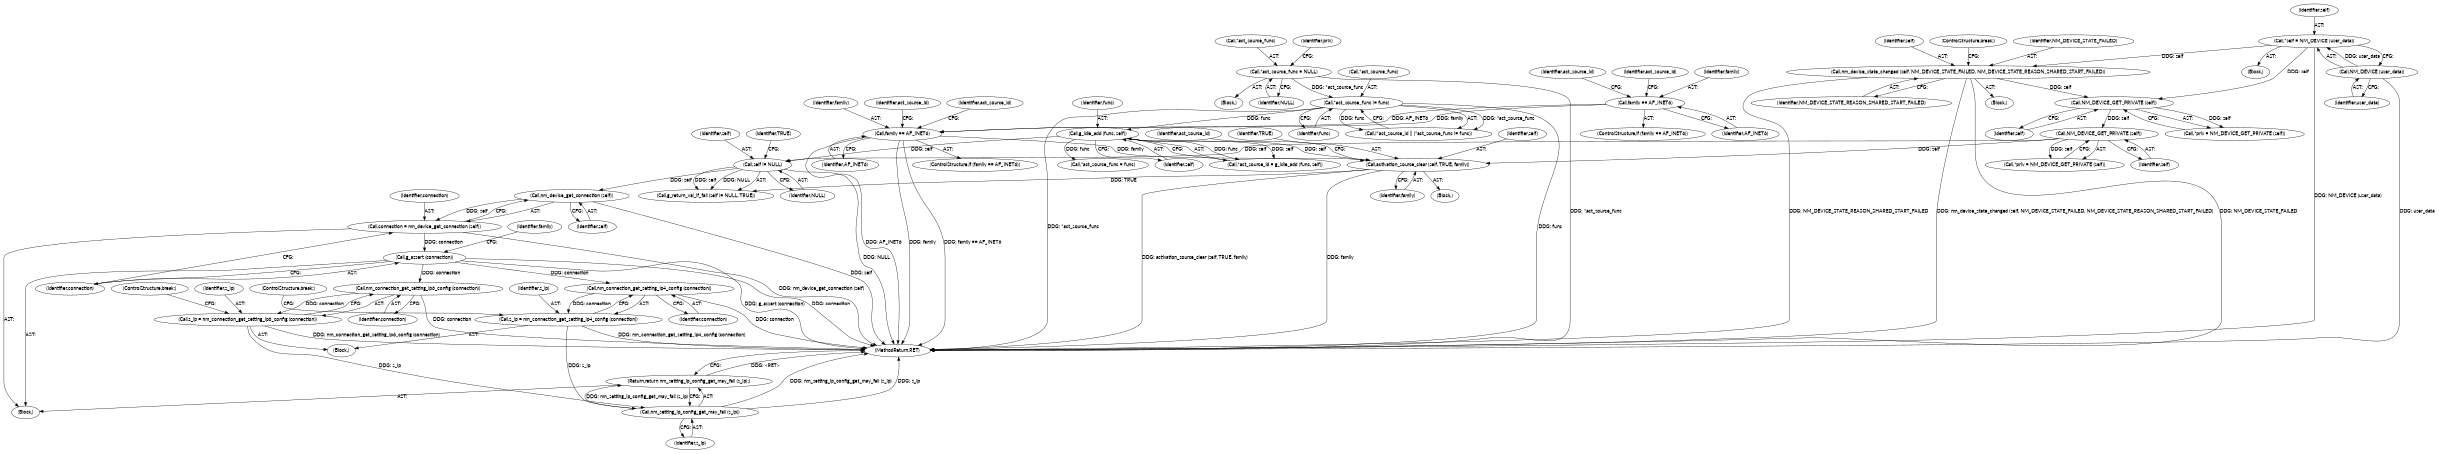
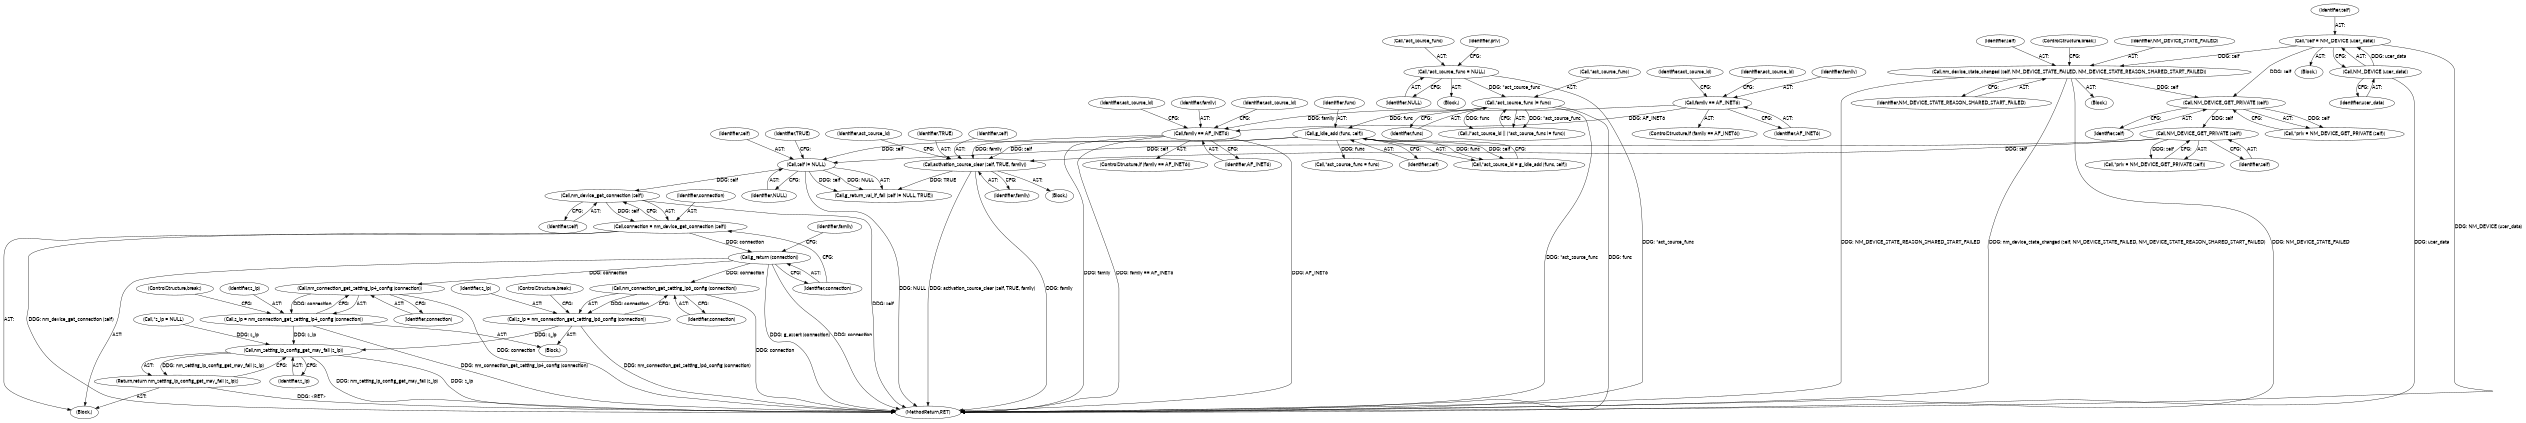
node "(Call,g_assert (connection))": label "(Call,g_assert (connection))" -> "(Call,g_return (connection))"
node "(Call,*s_ip = NULL)": added
edge "(MethodReturn,RET)" -> "(Return,return nm_setting_ip_config_get_may_fail (s_ip);)": removed, label "CFG:"
